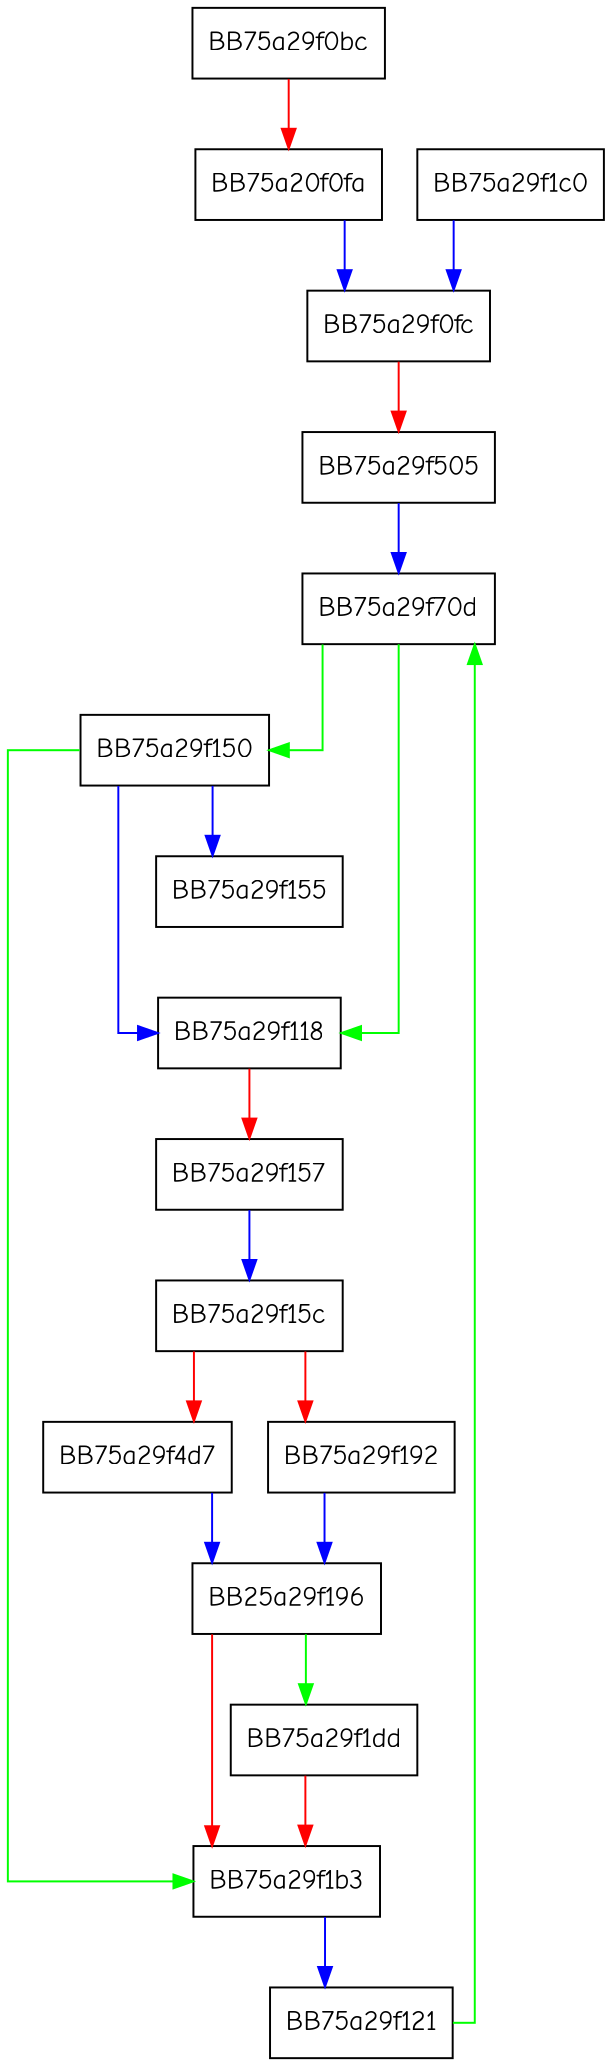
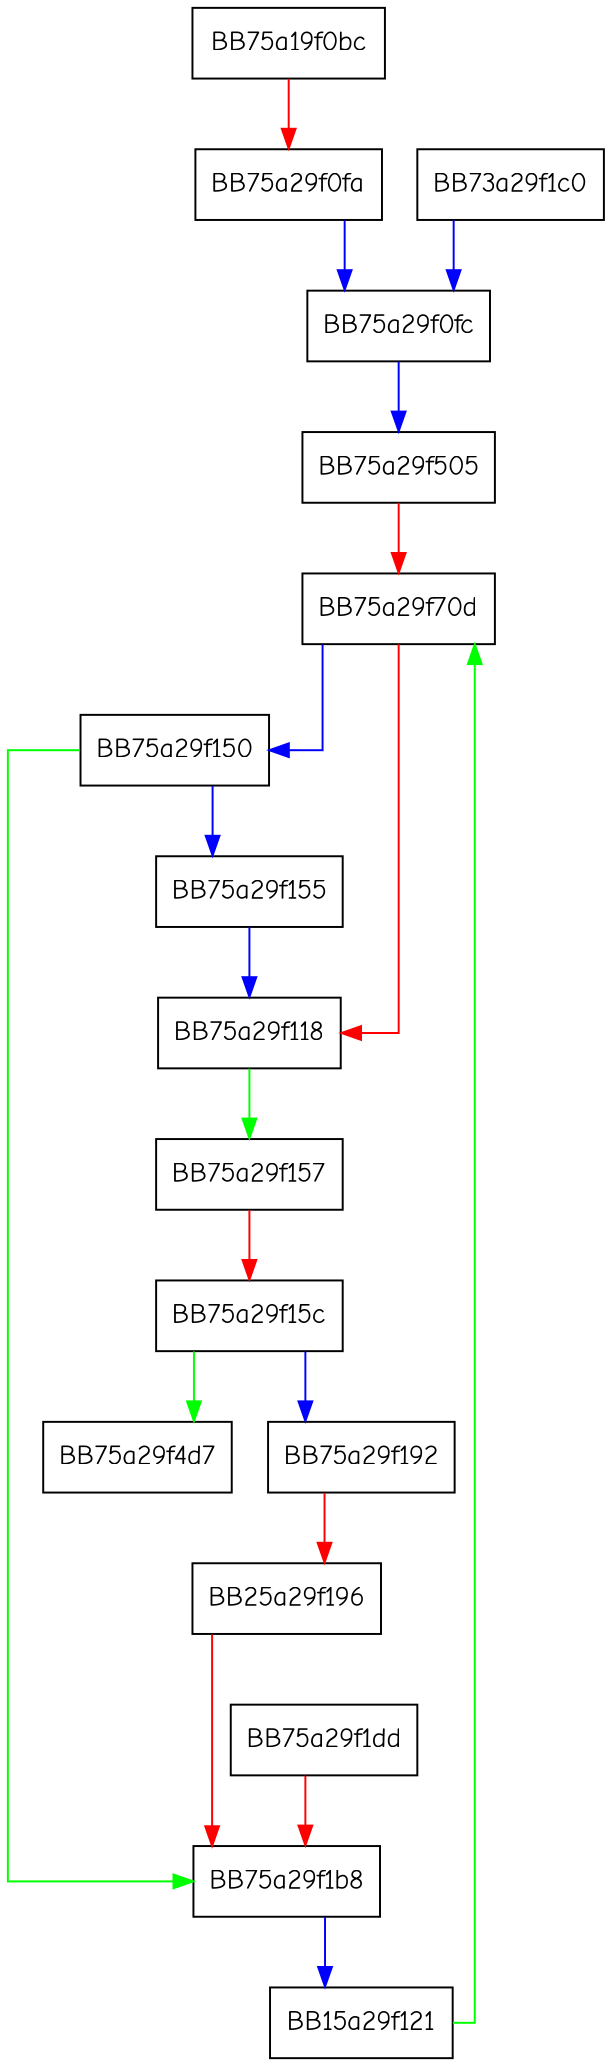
node "BB75a29f0bc": label "BB75a29f0bc" -> "BB75a19f0bc"
node "BB75a20f0fa": label "BB75a20f0fa" -> "BB75a29f0fa"
node "BB75a29f1c0": label "BB75a29f1c0" -> "BB73a29f1c0"
edge "BB75a29f0fc" -> "BB75a29f505": color red -> blue
edge "BB75a29f505" -> "BB75a29f70d": color blue -> red
edge "BB75a29f70d" -> "BB75a29f150": color green -> blue
edge "BB75a29f70d" -> "BB75a29f118": color green -> red
edge "BB75a29f150" -> "BB75a29f118": now "BB75a29f155" -> "BB75a29f118"
edge "BB75a29f118" -> "BB75a29f157": color red -> green
edge "BB75a29f157" -> "BB75a29f15c": color blue -> red
edge "BB75a29f15c" -> "BB75a29f4d7": color red -> green
edge "BB75a29f15c" -> "BB75a29f192": color red -> blue
edge "BB75a29f4d7" -> "BB25a29f196": removed
edge "BB75a29f192" -> "BB25a29f196": color blue -> red
edge "BB25a29f196" -> "BB75a29f1dd": removed
node "BB75a29f1b3": label "BB75a29f1b3" -> "BB75a29f1b8"
node "BB75a29f121": label "BB75a29f121" -> "BB15a29f121"
